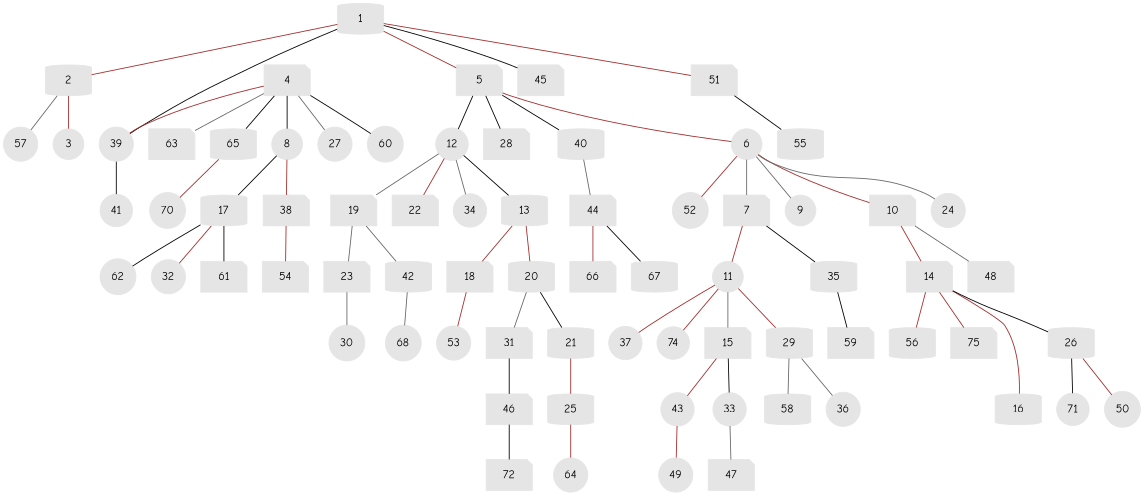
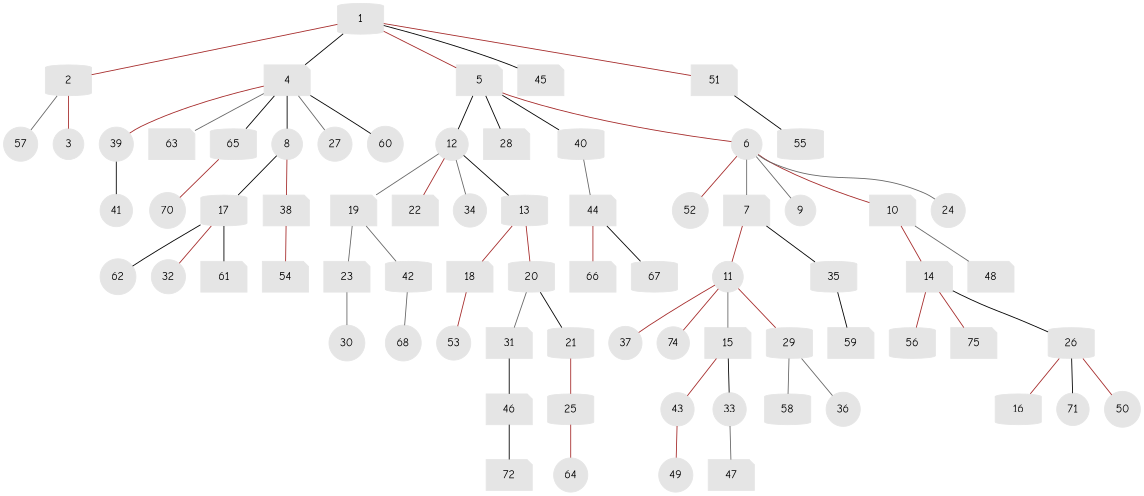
edge "1" -- "39": now "1" -- "4"
edge "14" -- "16": now "26" -- "16"
